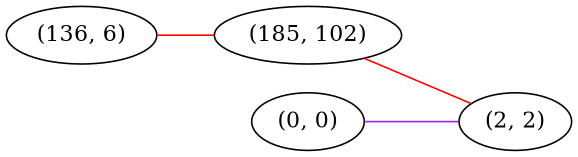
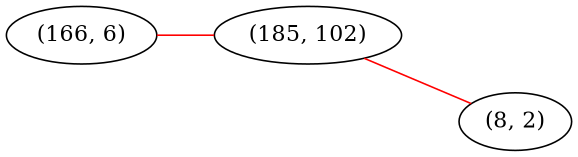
node "(136, 6)": label "(136, 6)" -> "(166, 6)"
node "(0, 0)": removed
node "(2, 2)": label "(2, 2)" -> "(8, 2)"
